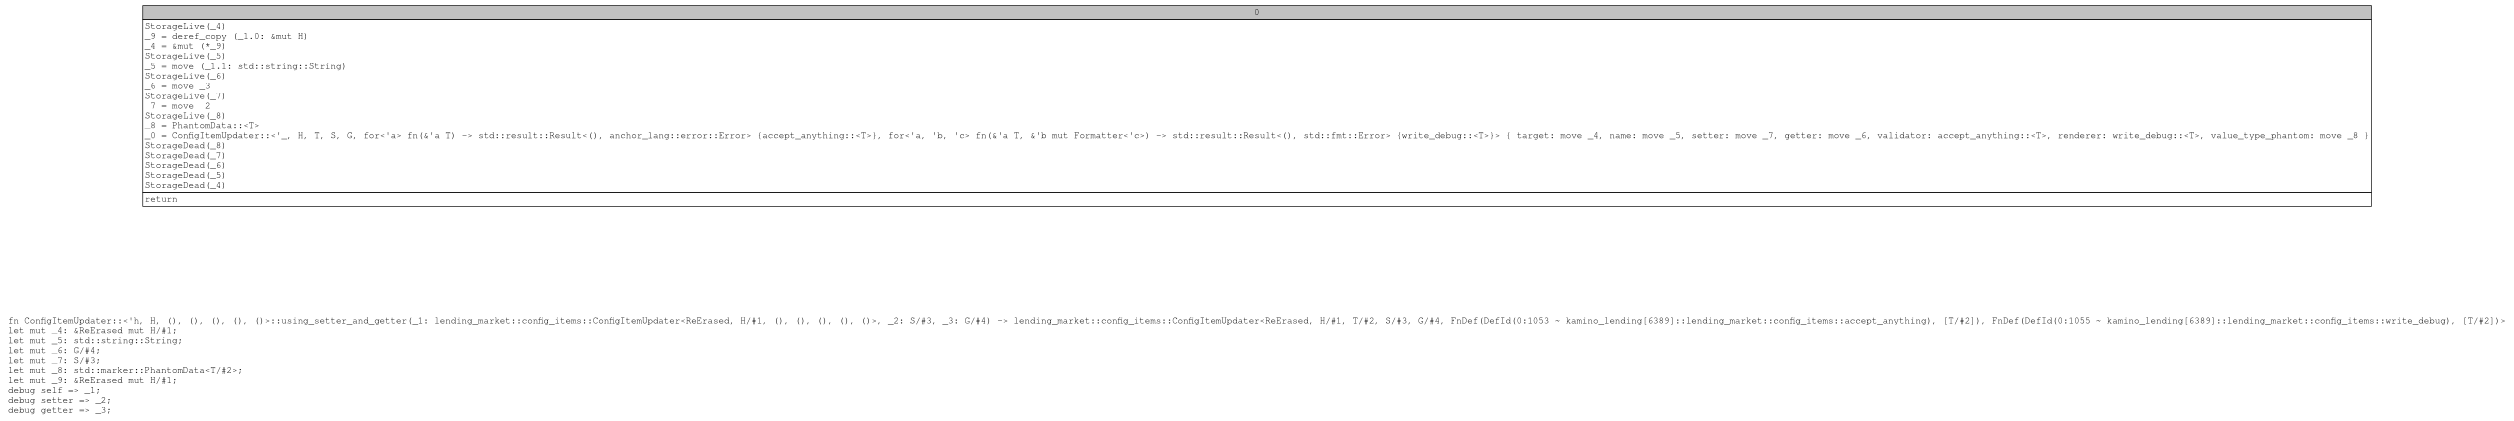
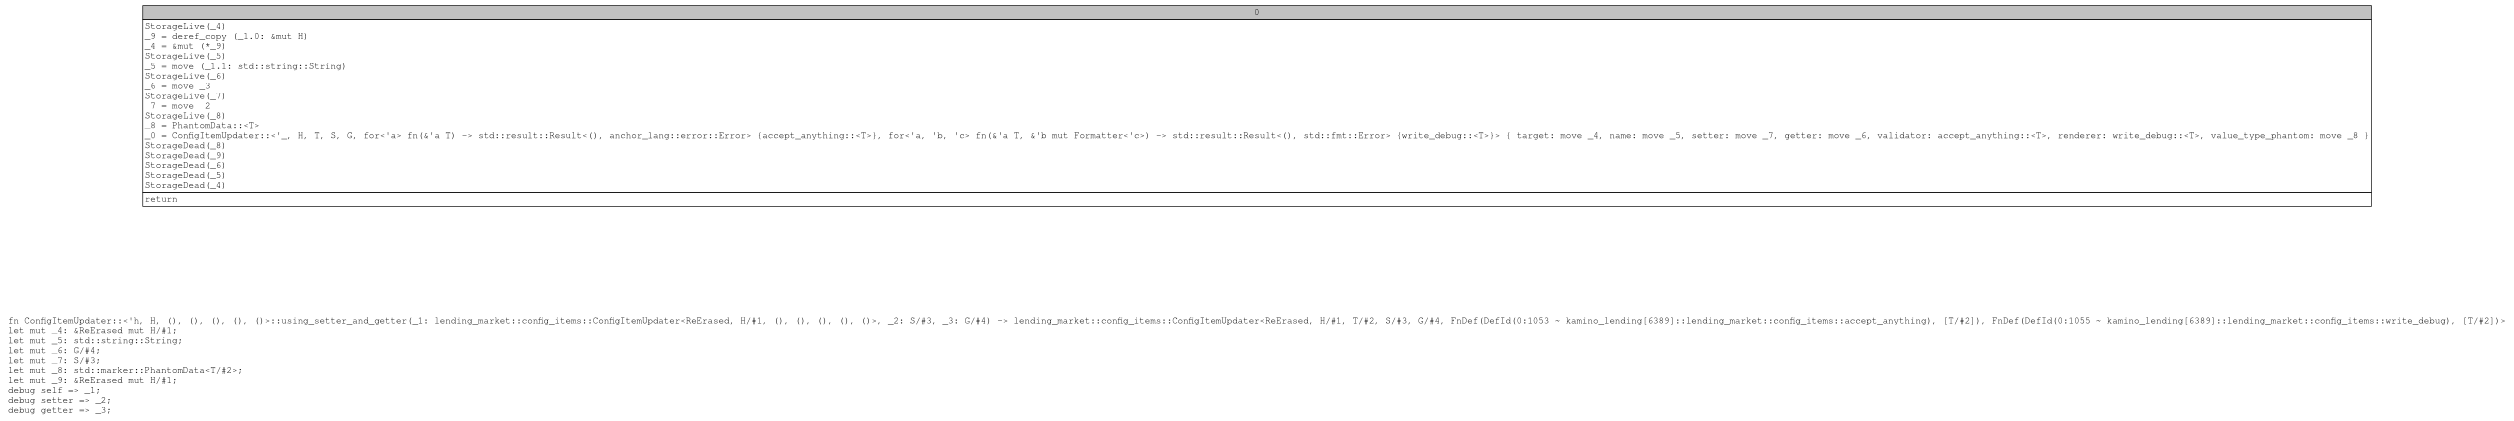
node "0": text "StorageDead(_7)" -> "StorageDead(_9)"
